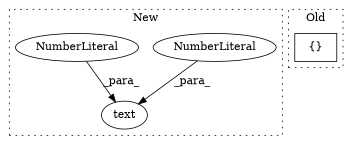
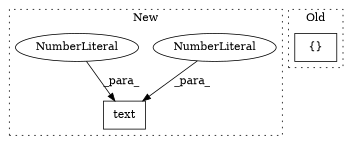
node "text": shape ellipse -> box
